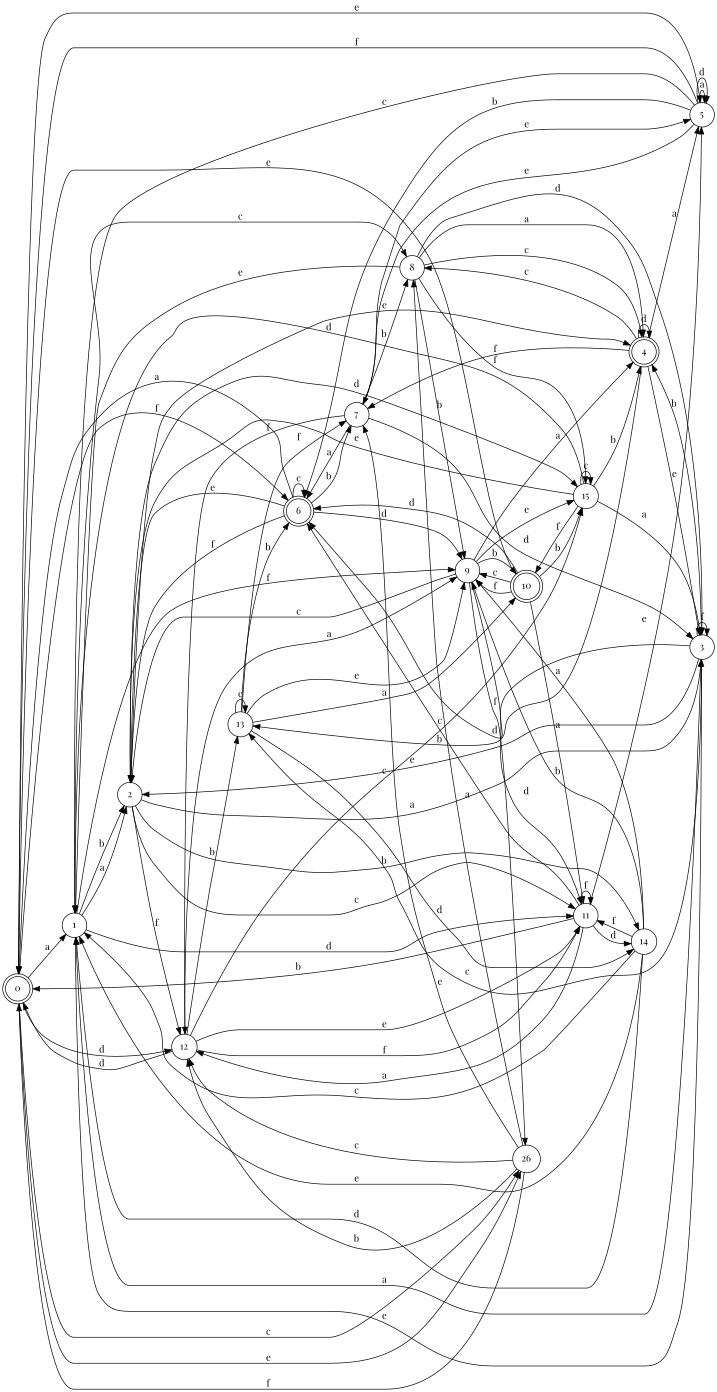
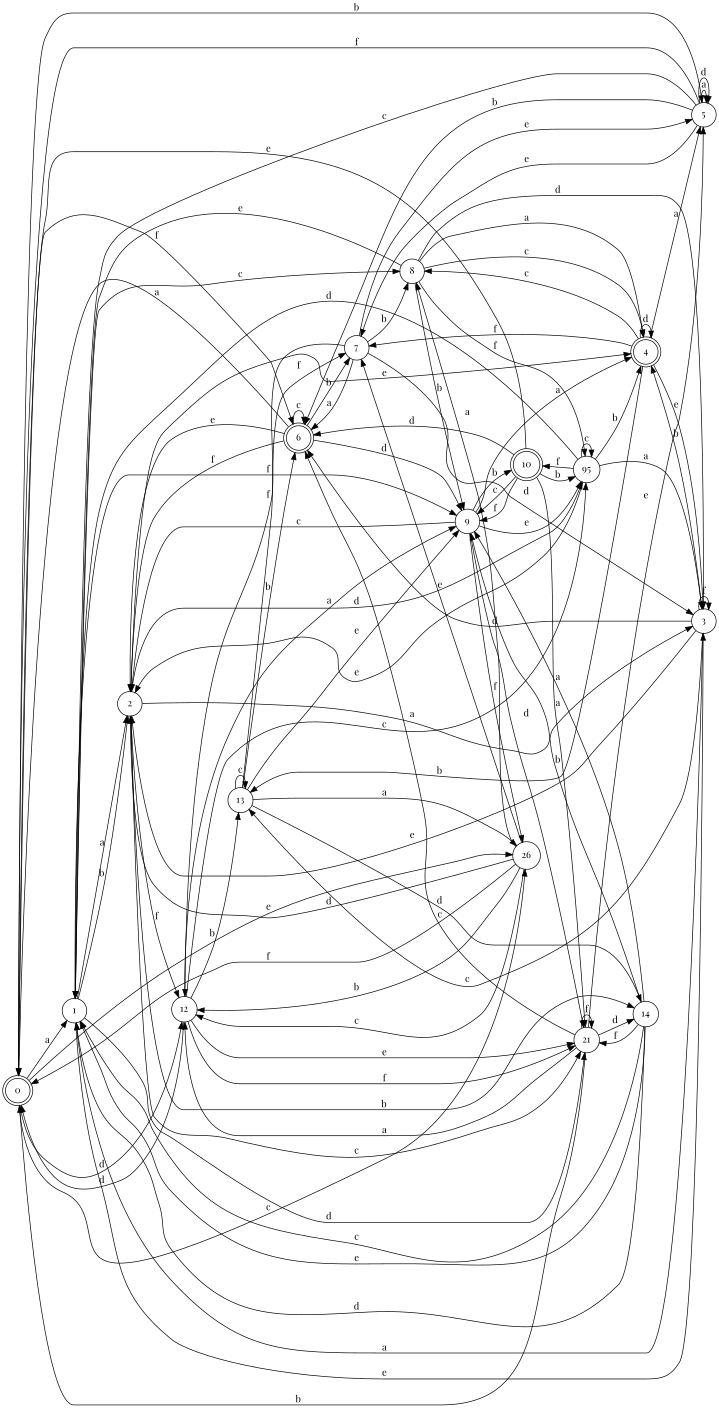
edge "0" -> "5": label "e" -> "b"
node "15": label "15" -> "95"
edge "13" -> "10": now "13" -> "26"
edge "26" -> "2": added, label "d"
node "11": label "11" -> "21"
